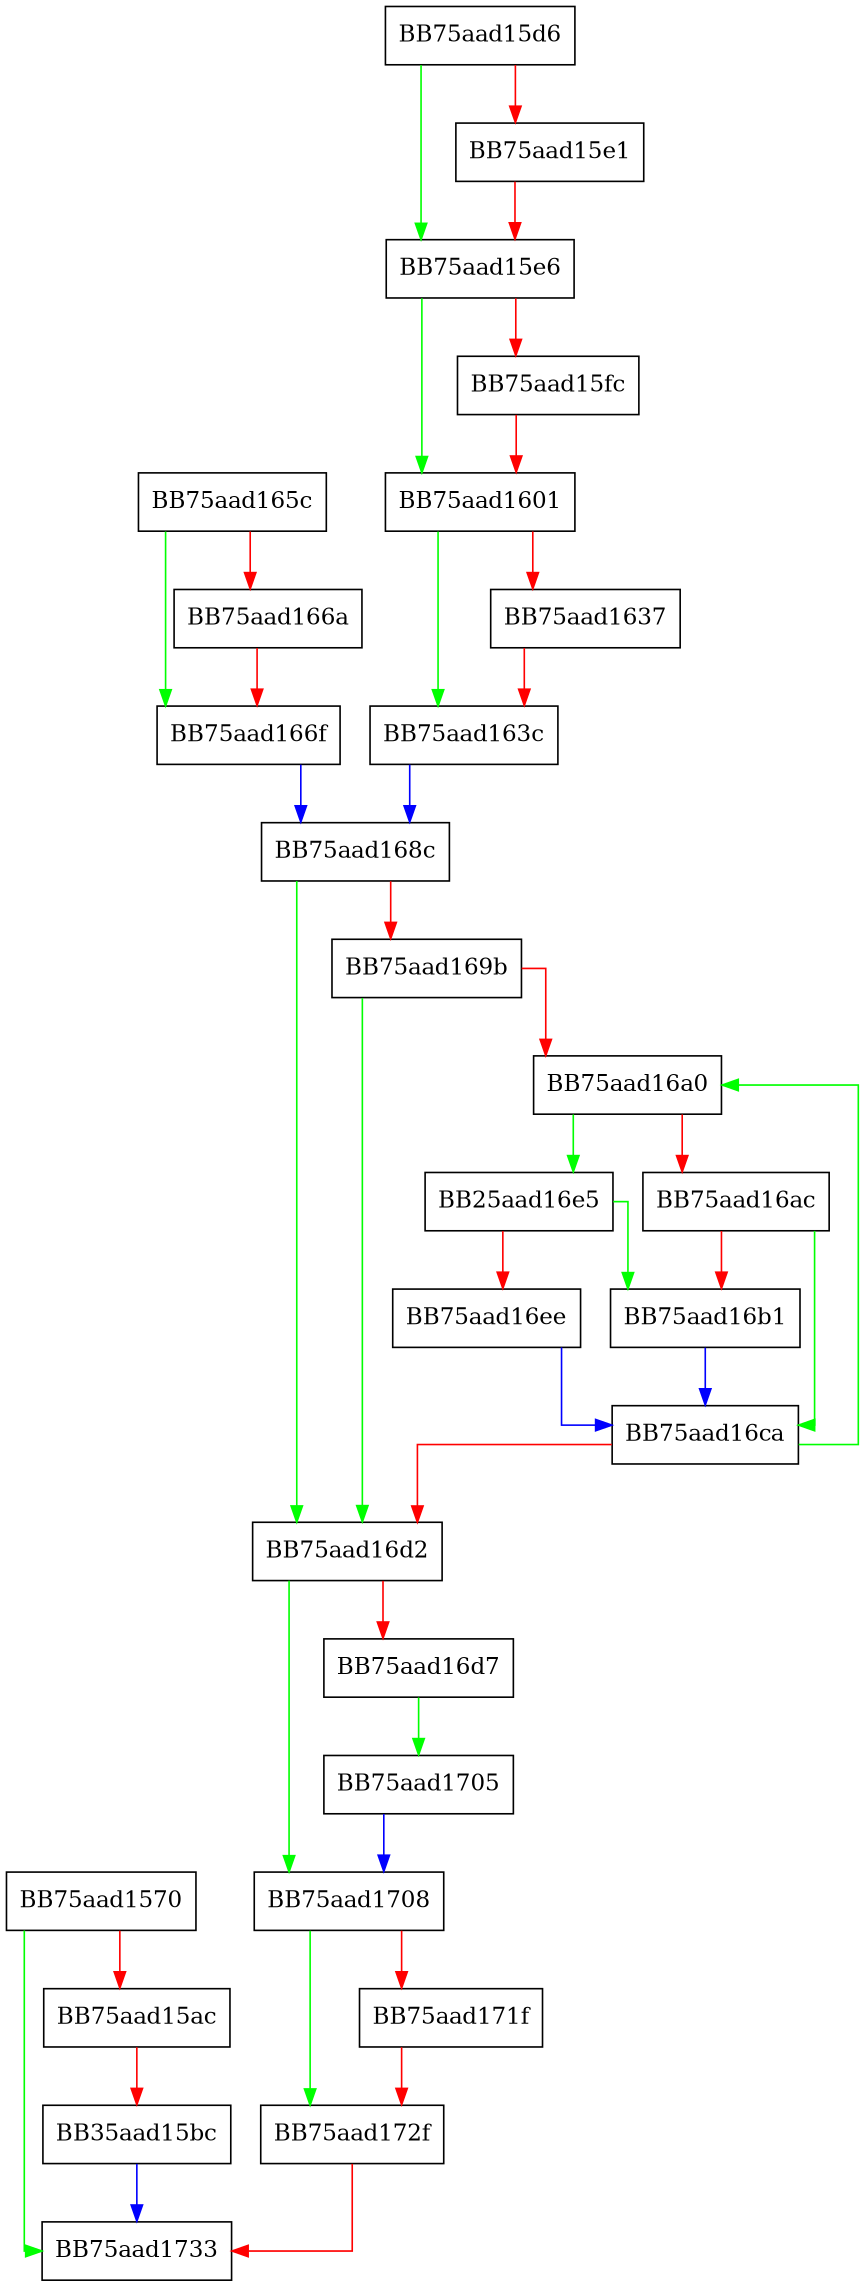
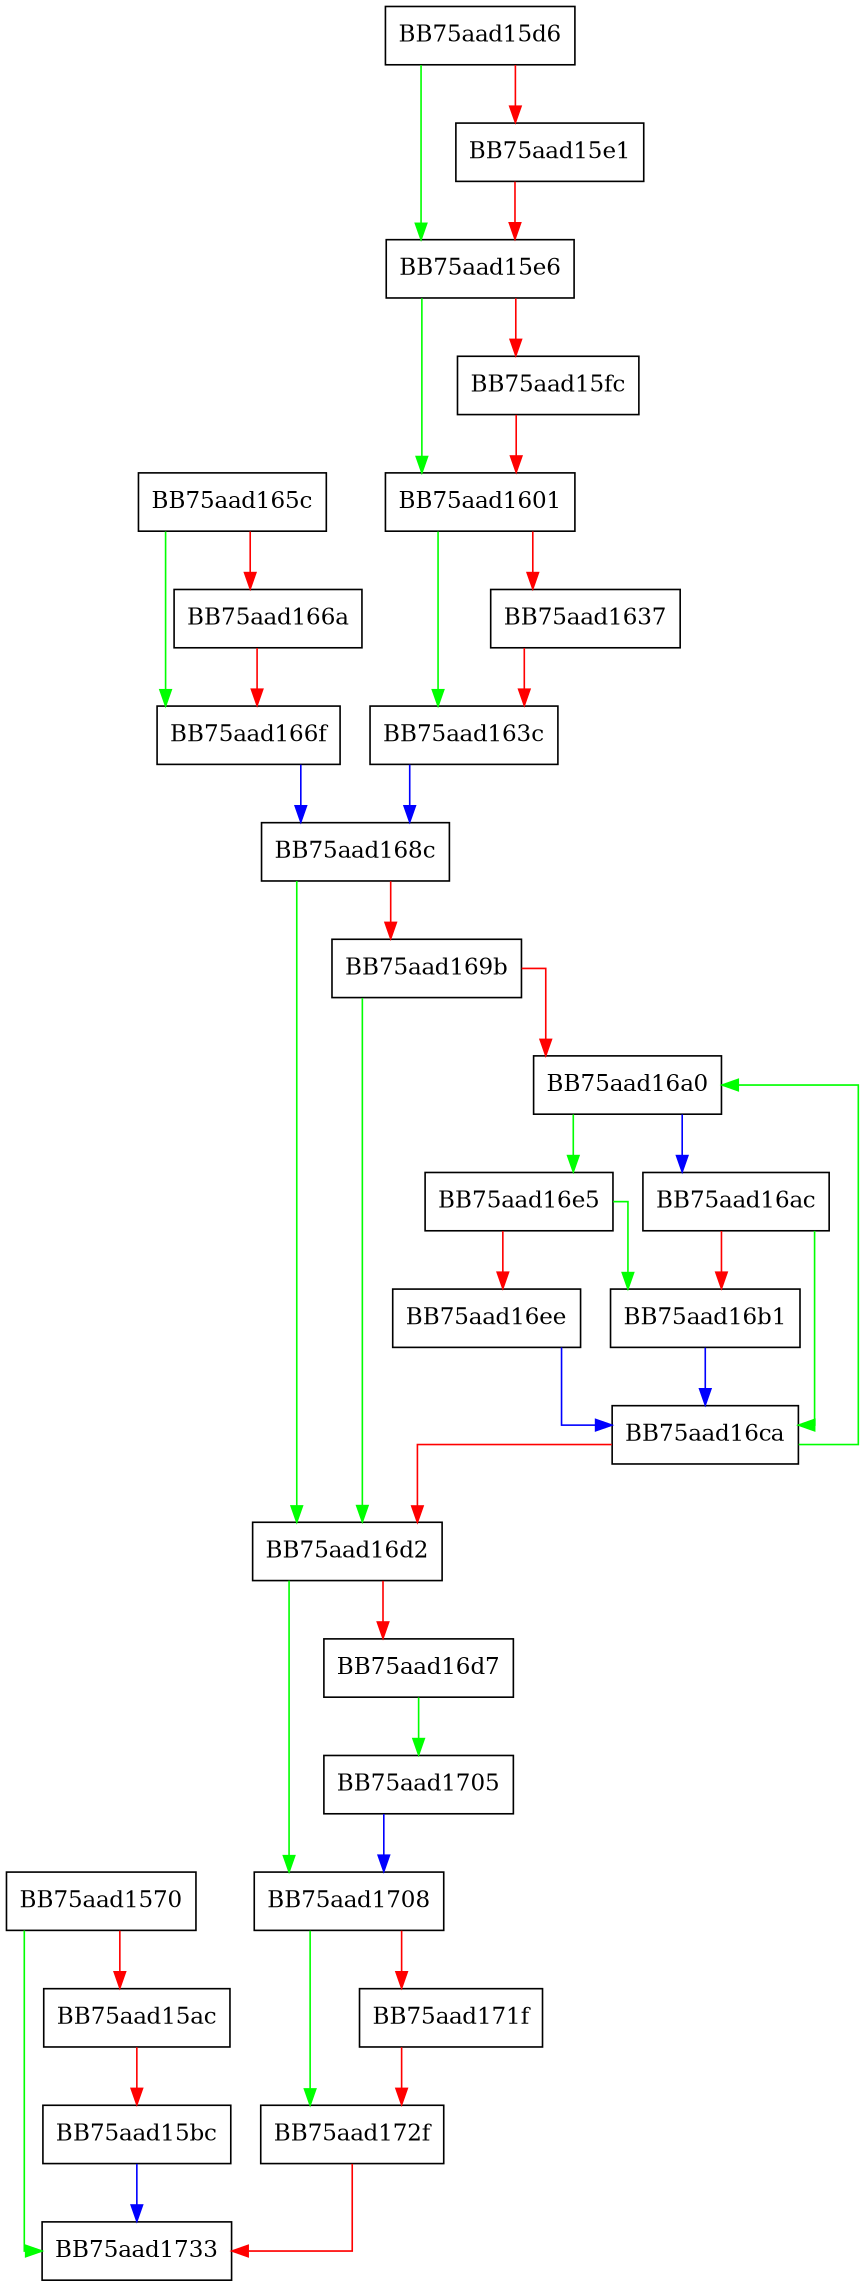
edge "BB75aad16a0" -> "BB75aad16ac": color red -> blue
node "BB25aad16e5": label "BB25aad16e5" -> "BB75aad16e5"
node "BB35aad15bc": label "BB35aad15bc" -> "BB75aad15bc"
